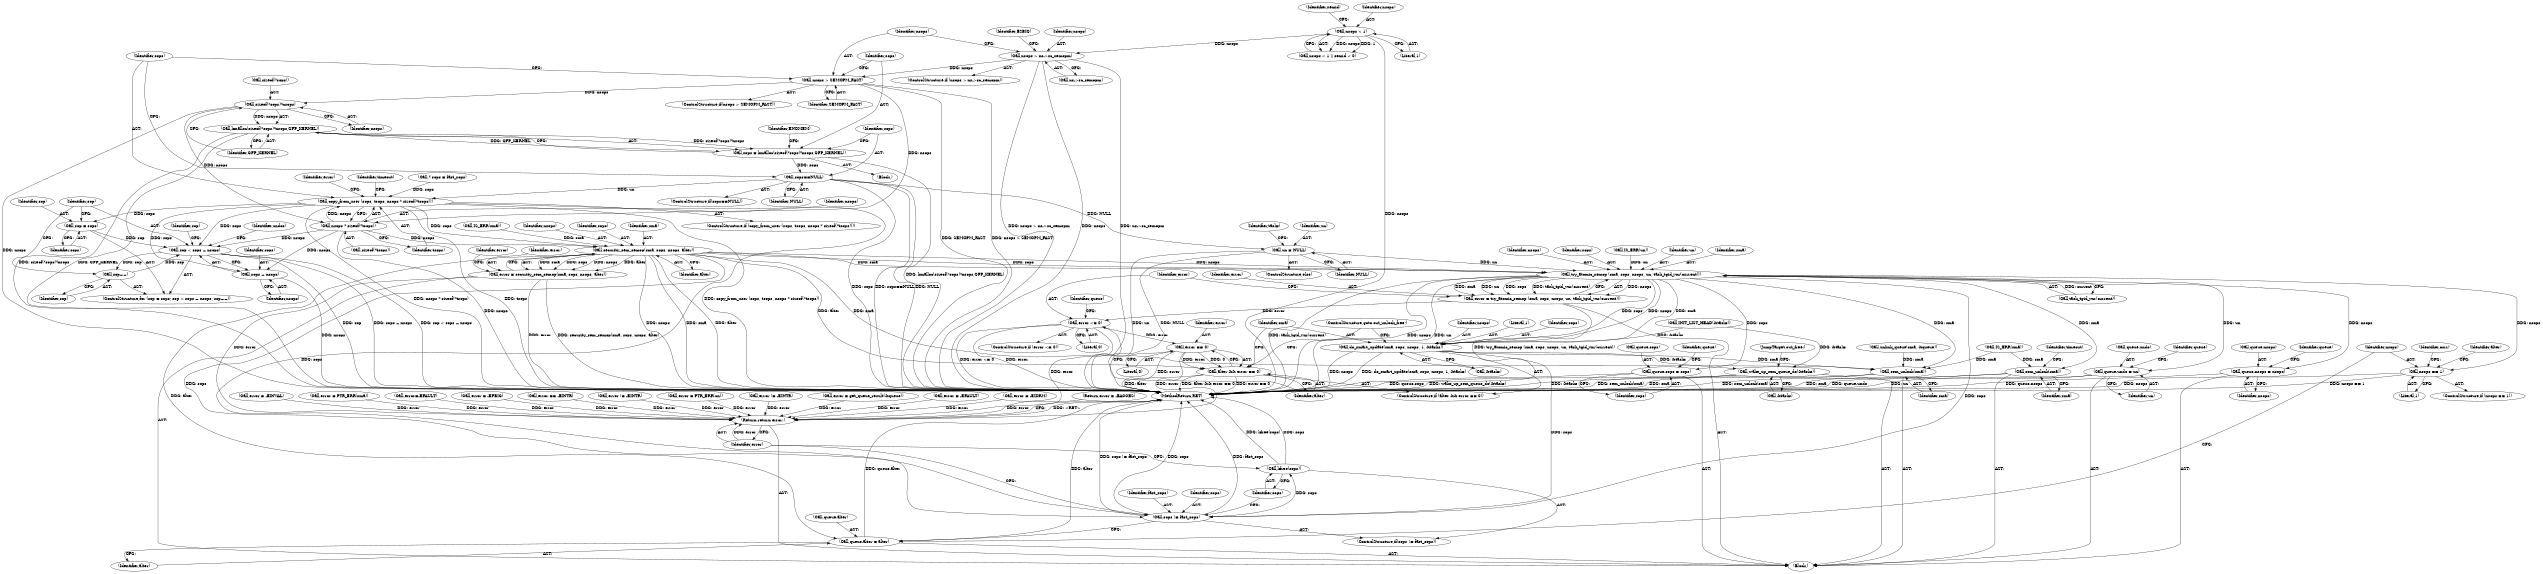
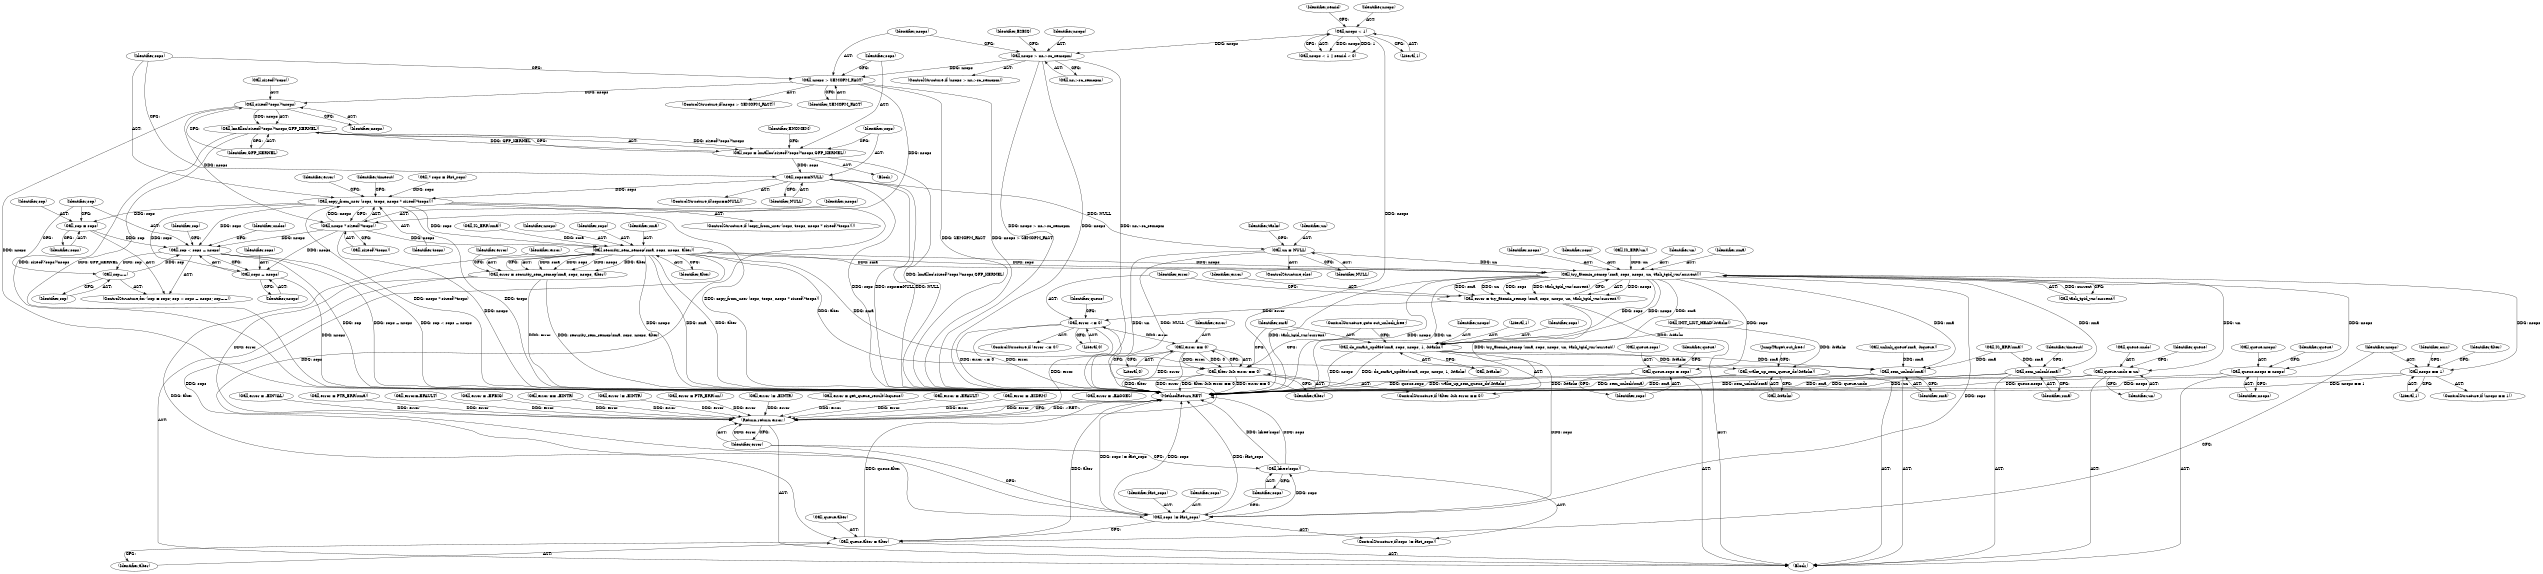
edge "(Call,sops==NULL)" -> "(Call,copy_from_user (sops, tsops, nsops * sizeof(*tsops)))": label "DDG: un" -> "DDG: sops"
edge "(Call,nsops * sizeof(*tsops))" -> "(Identifier,tsops)": now "(Call,nsops * sizeof(*tsops))" -> "(Call,sizeof(*tsops))"
node "(Return,error = -EACCES)": label "(Return,error = -EACCES)" -> "(Call,error = -EACCES)"
